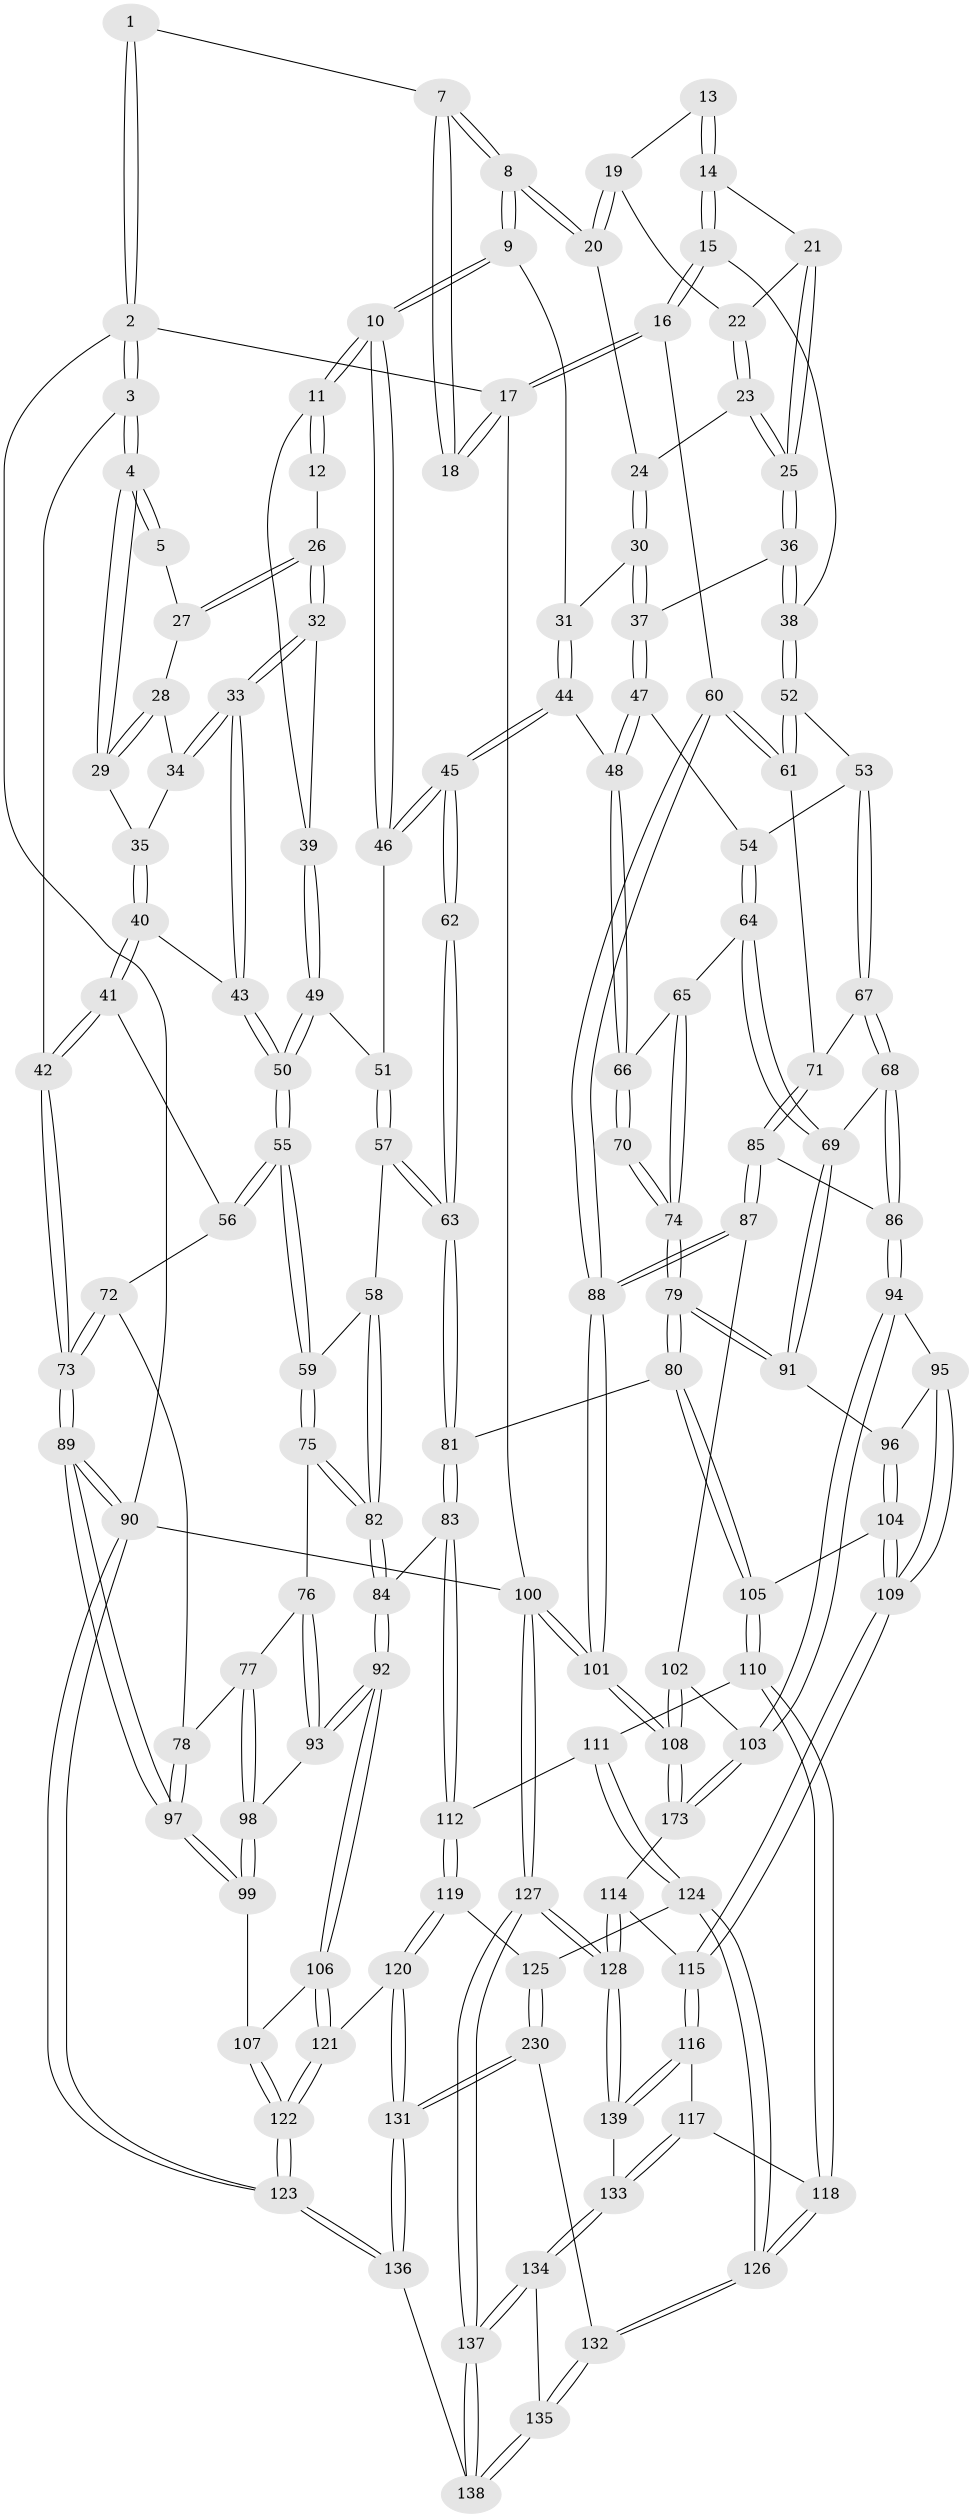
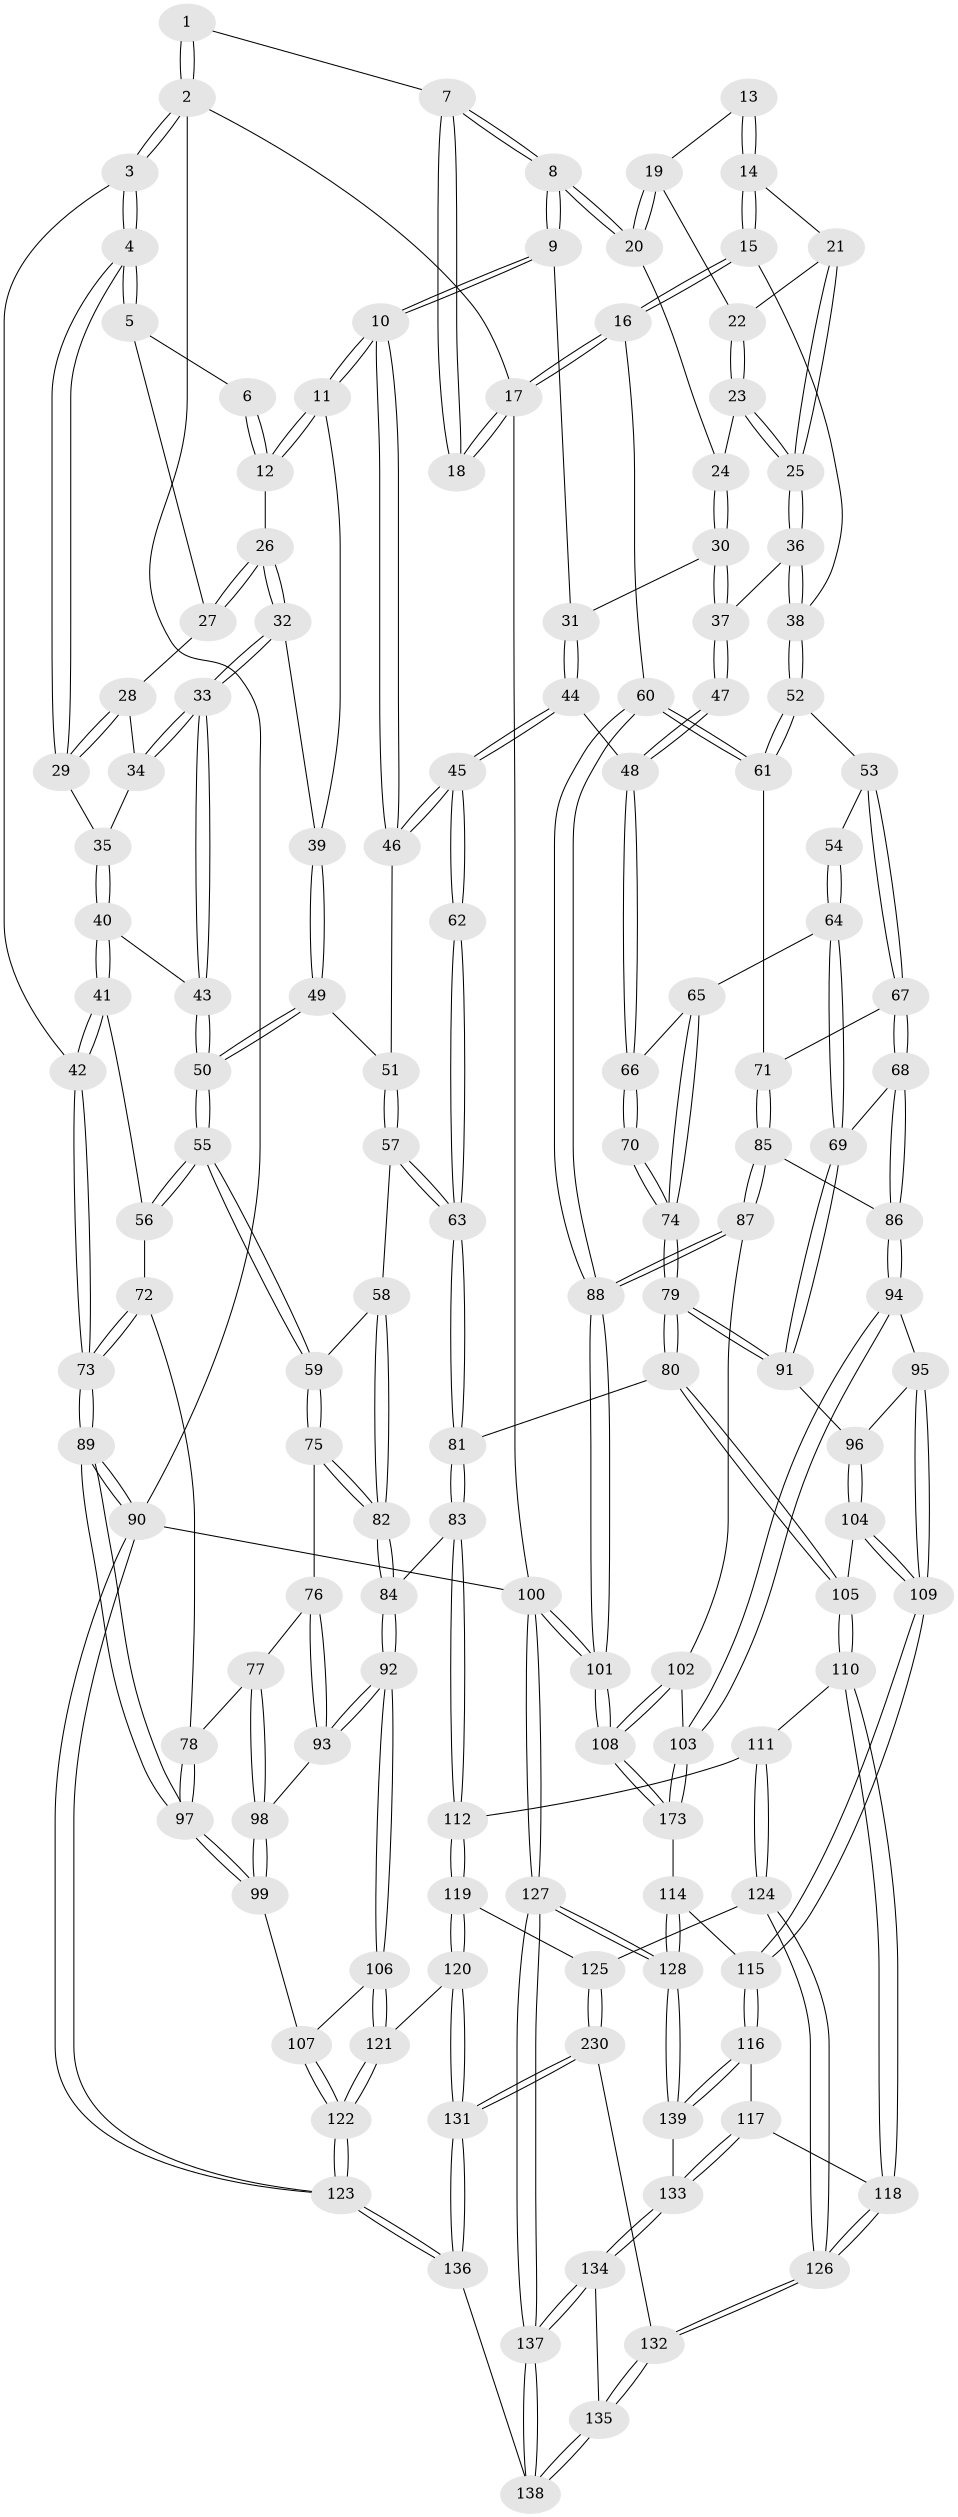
node "6": added
edge "47" -- "54": removed
